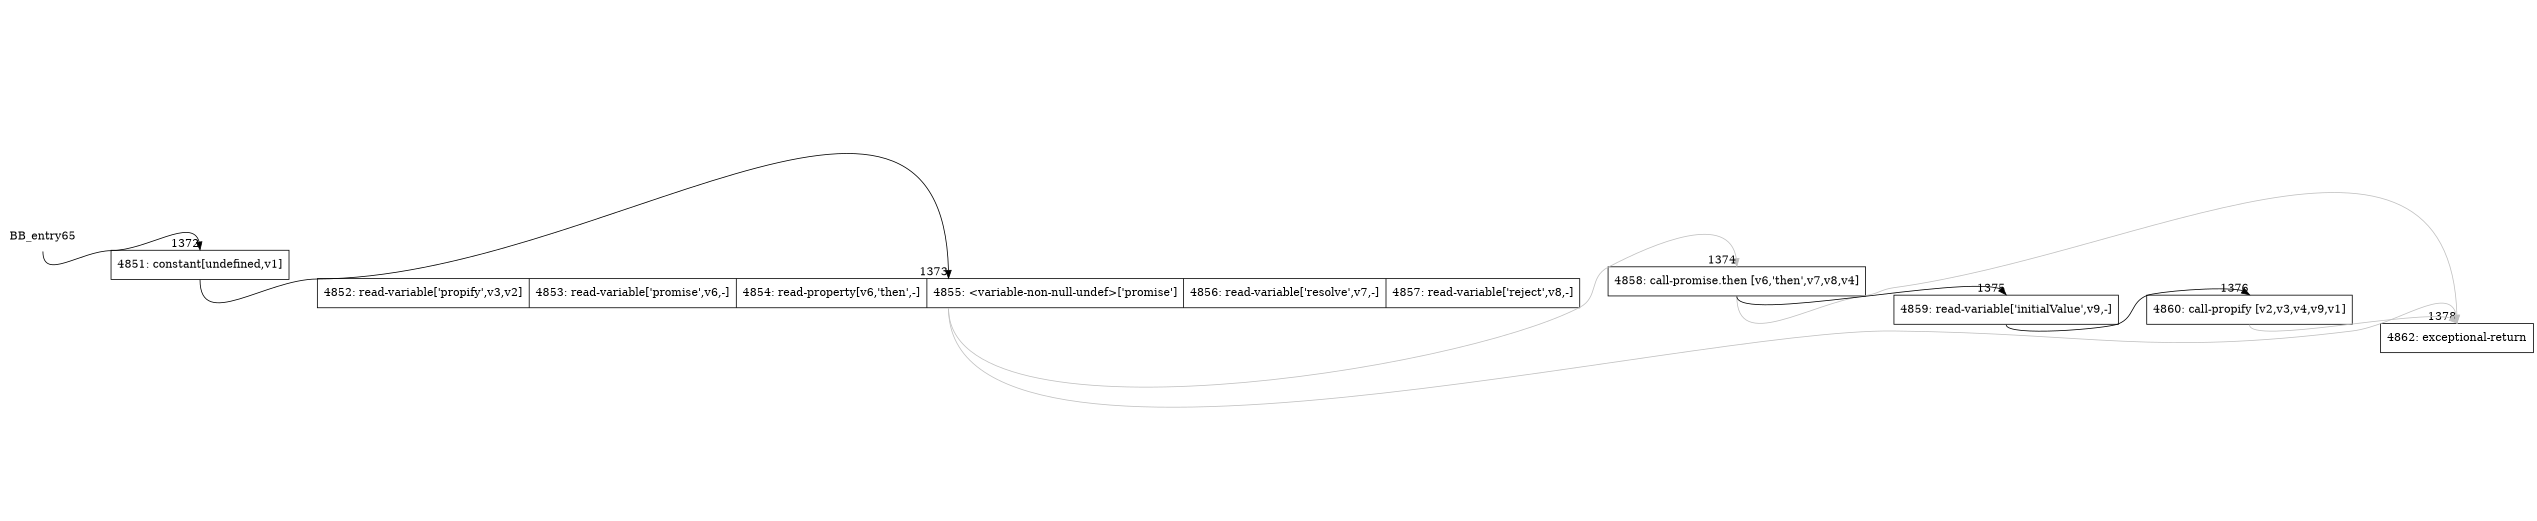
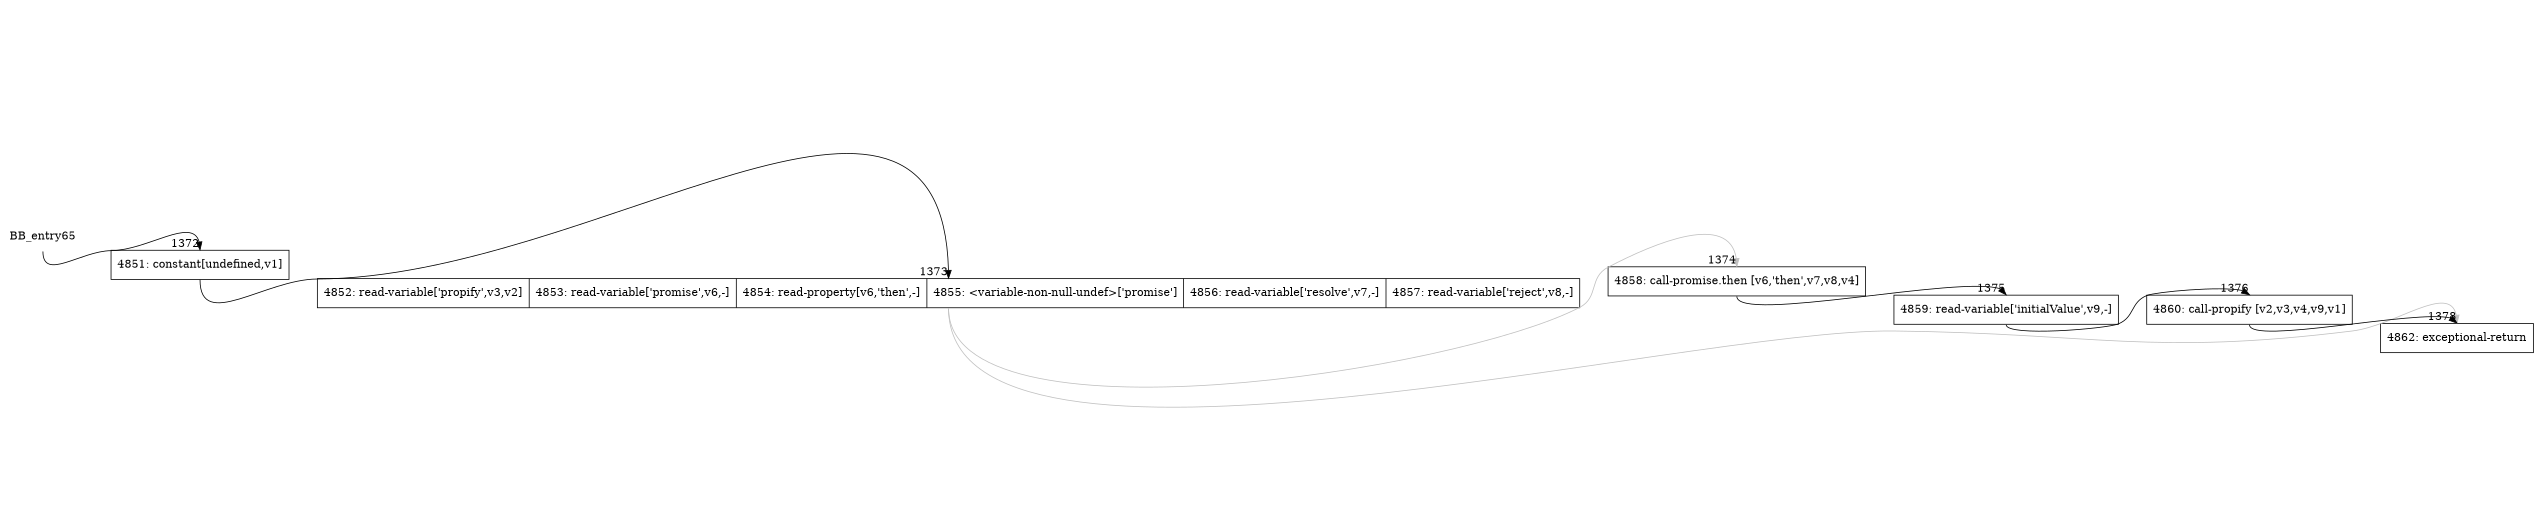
edge "4858: call-promise.then [v6,'then',v7,v8,v4]" -> "4862: exceptional-return": removed
edge "4860: call-propify [v2,v3,v4,v9,v1]" -> "4862: exceptional-return": color gray -> black
